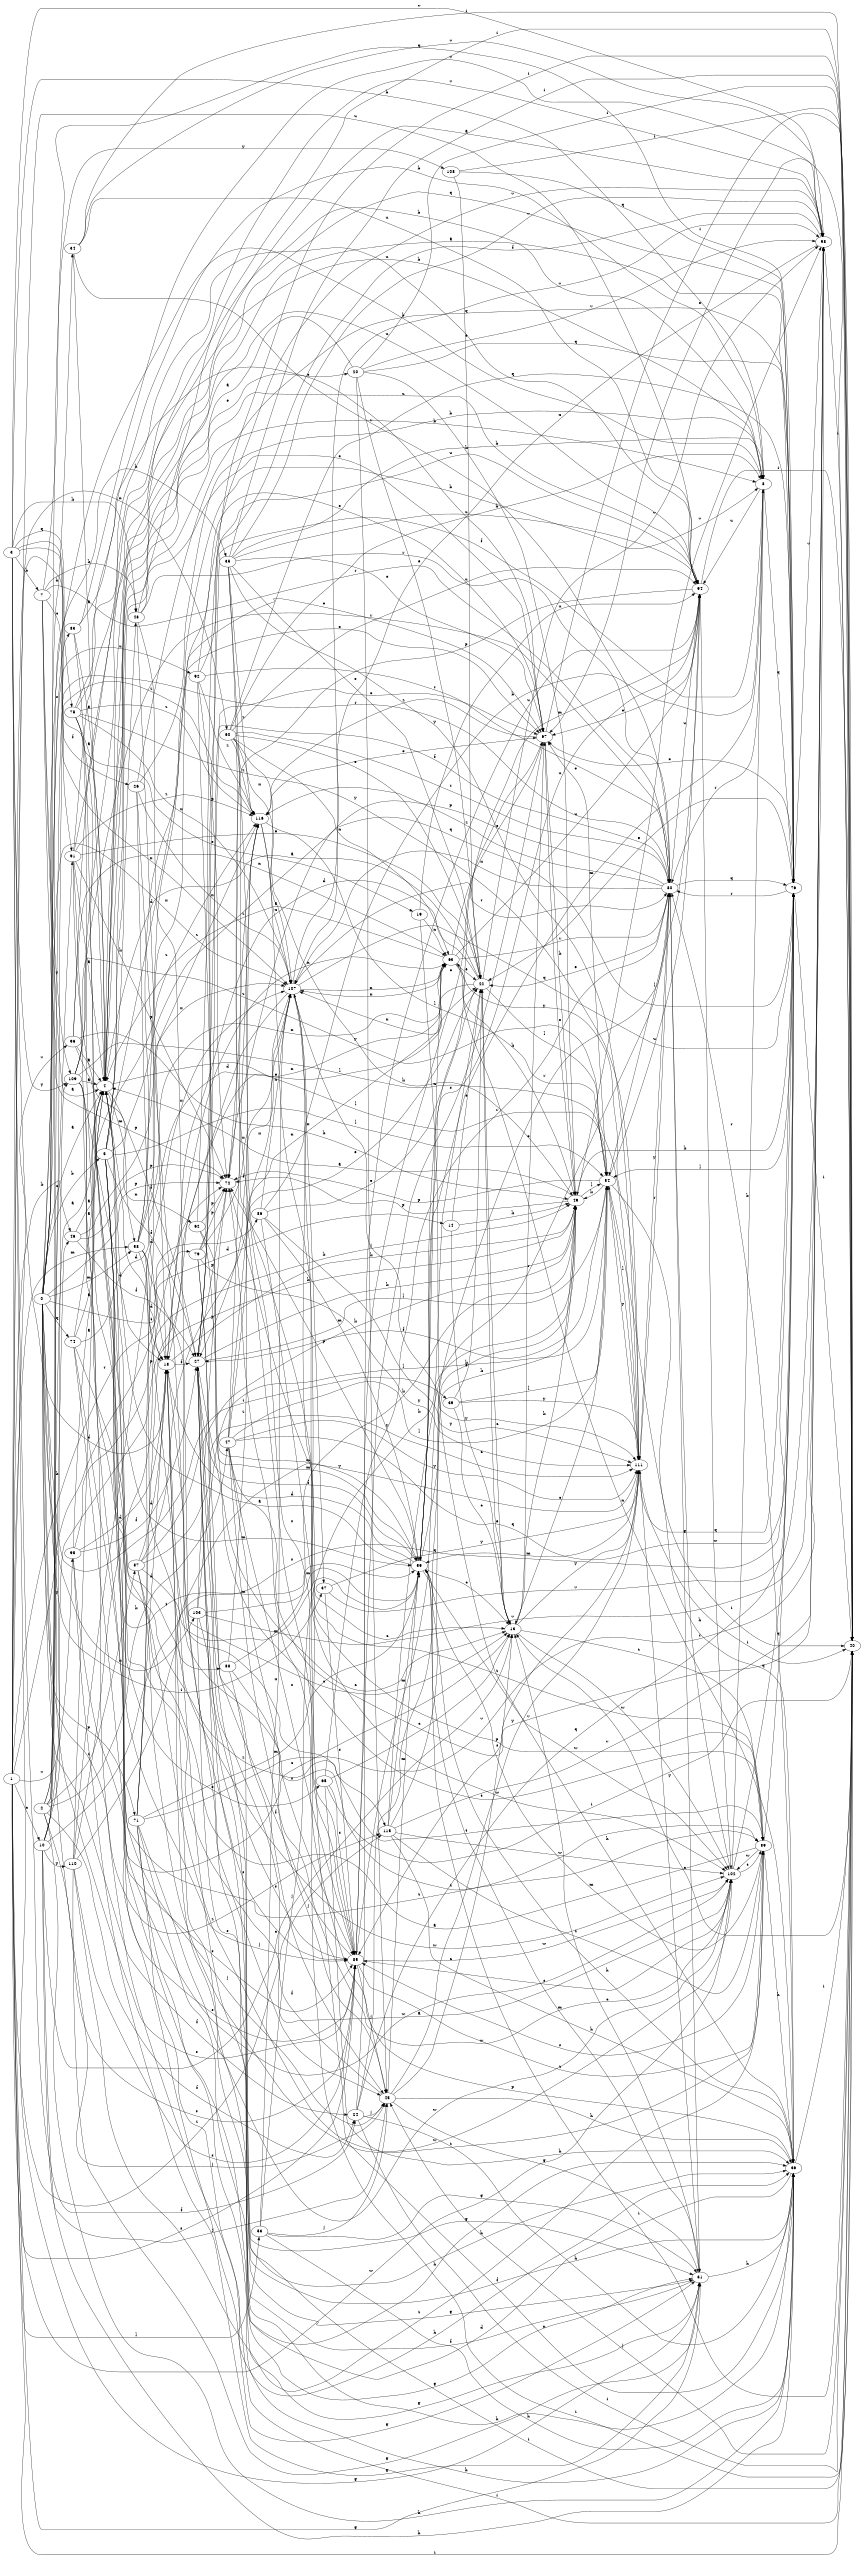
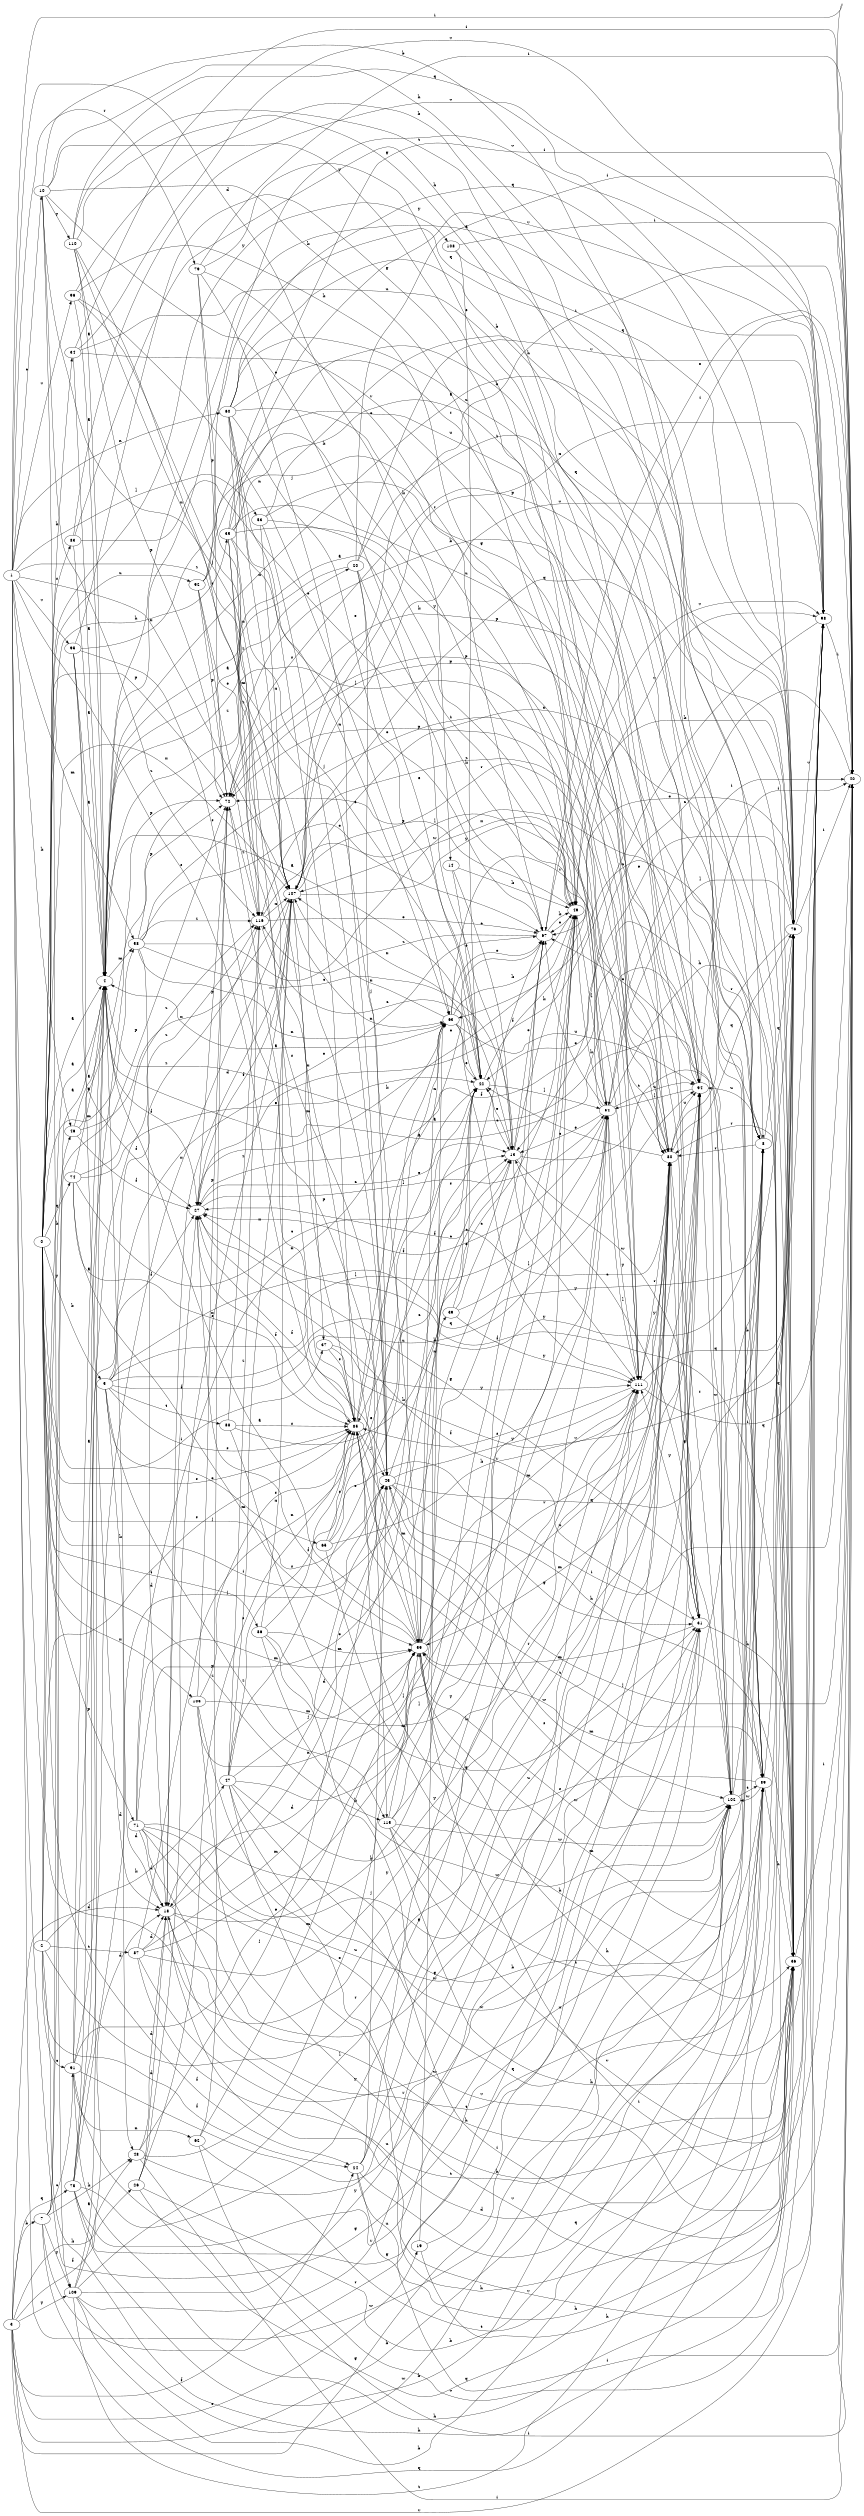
edge "45" -> "76": added, label "q"
